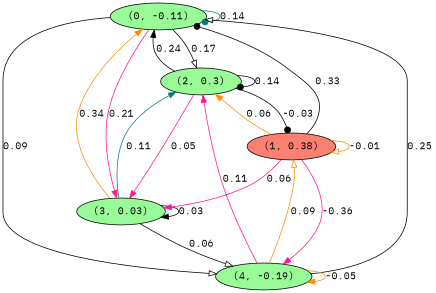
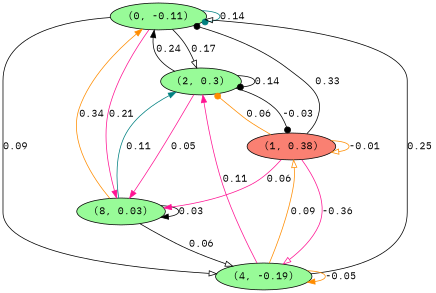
edge "(1, 0.38)" -> "(2, 0.3)": arrowhead normal -> dot
node "(3, 0.03)": label "(3, 0.03)" -> "(8, 0.03)"
edge "(1, 0.38)" -> "(4, -0.19)": arrowhead normal -> onormal
